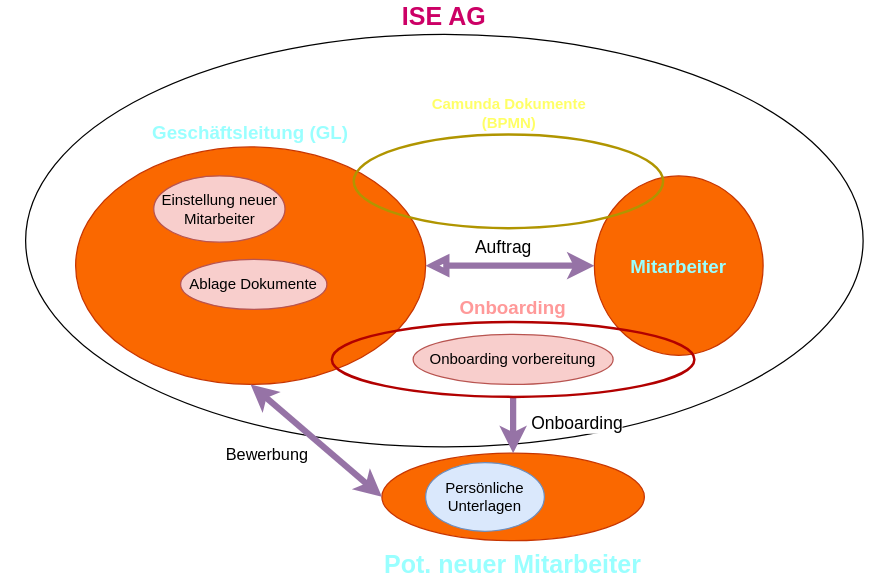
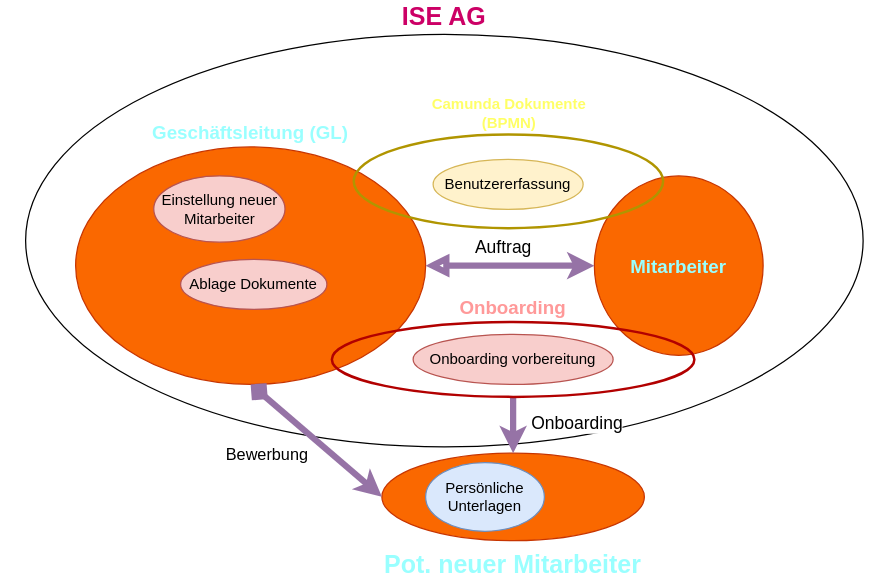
node "Benutzererfassung": added
edge "Geschäftsleitung (GL)" -- "Pot. neuer Mitarbeiter": arrowhead classic -> diamond
